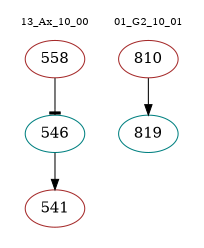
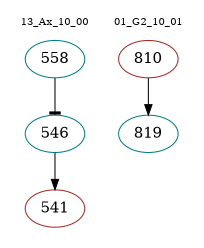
node "558": color brown -> teal
